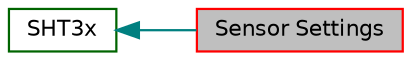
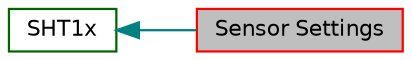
node "SHT3x": label "SHT3x" -> "SHT1x"
